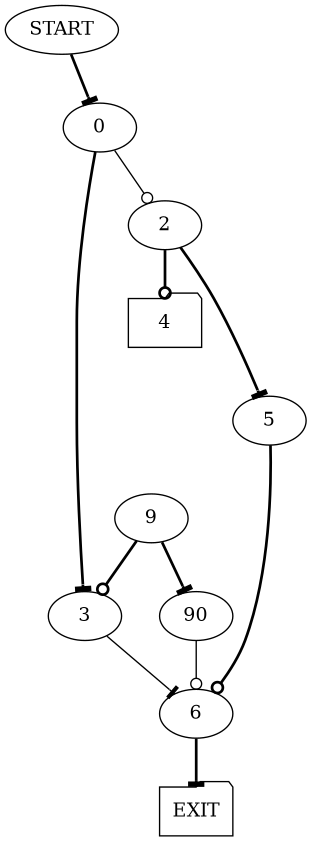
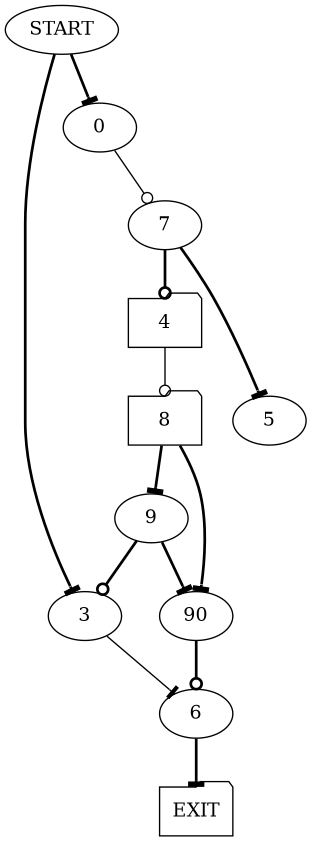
node "2": label "2" -> "7"
edge "0" -> "3": now "START" -> "3"
node "8": added
edge "5" -> "6": removed
edge "90" -> "6": style solid -> bold
